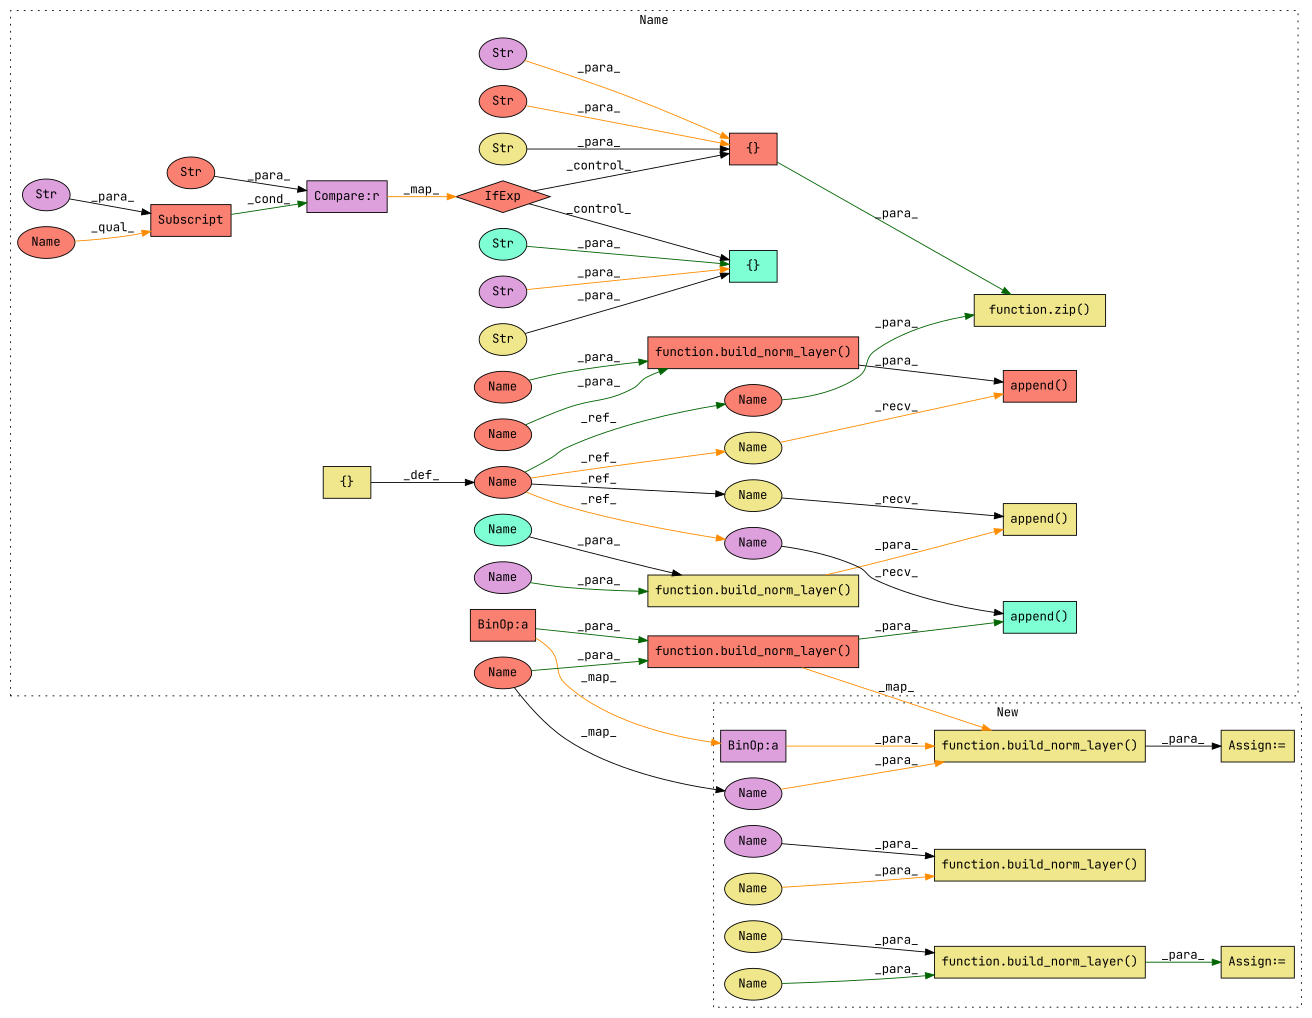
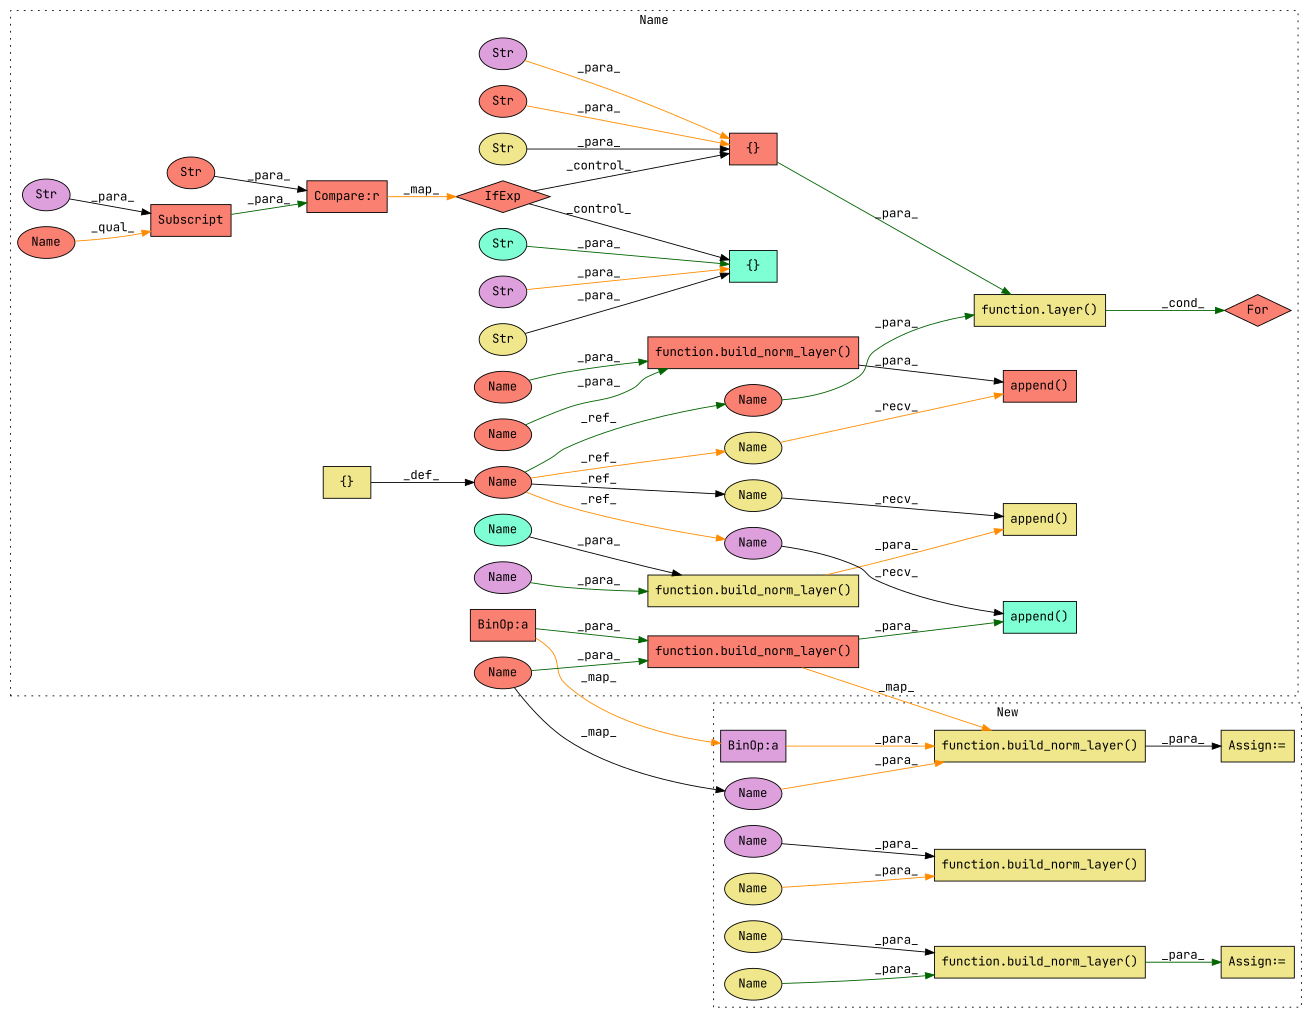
node "Compare:r": fillcolor plum -> salmon
edge "Subscript" -> "Compare:r": label "_cond_" -> "_para_"
node "function.zip()": label "function.zip()" -> "function.layer()"
node "For": added
